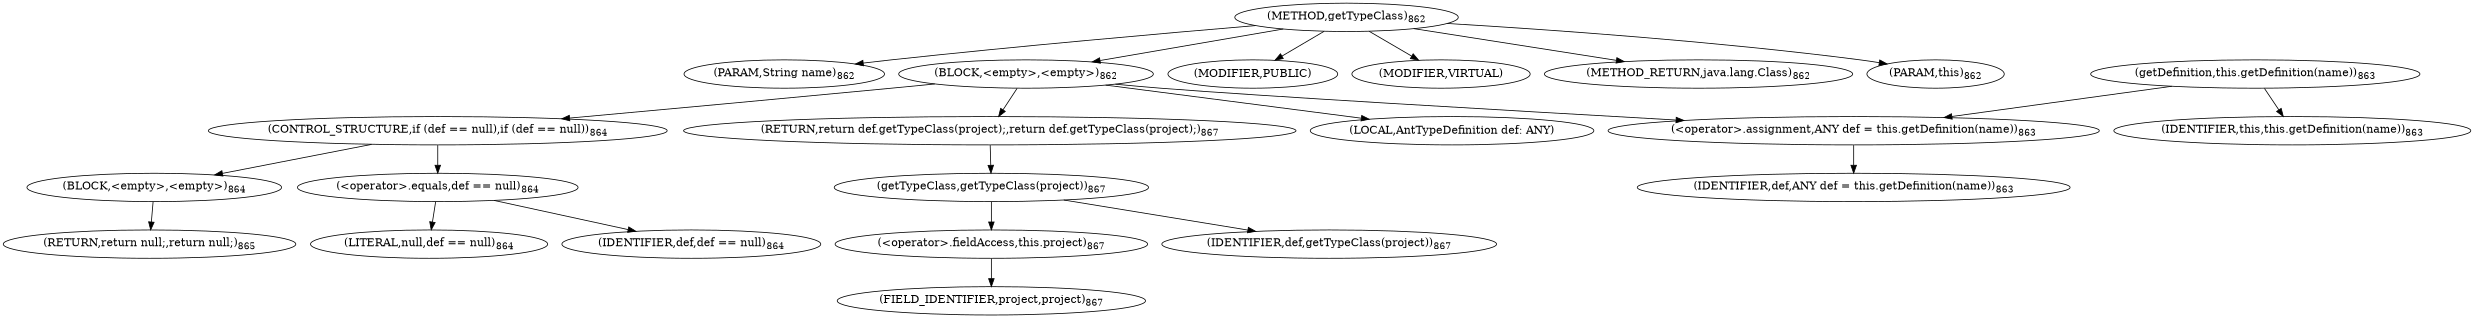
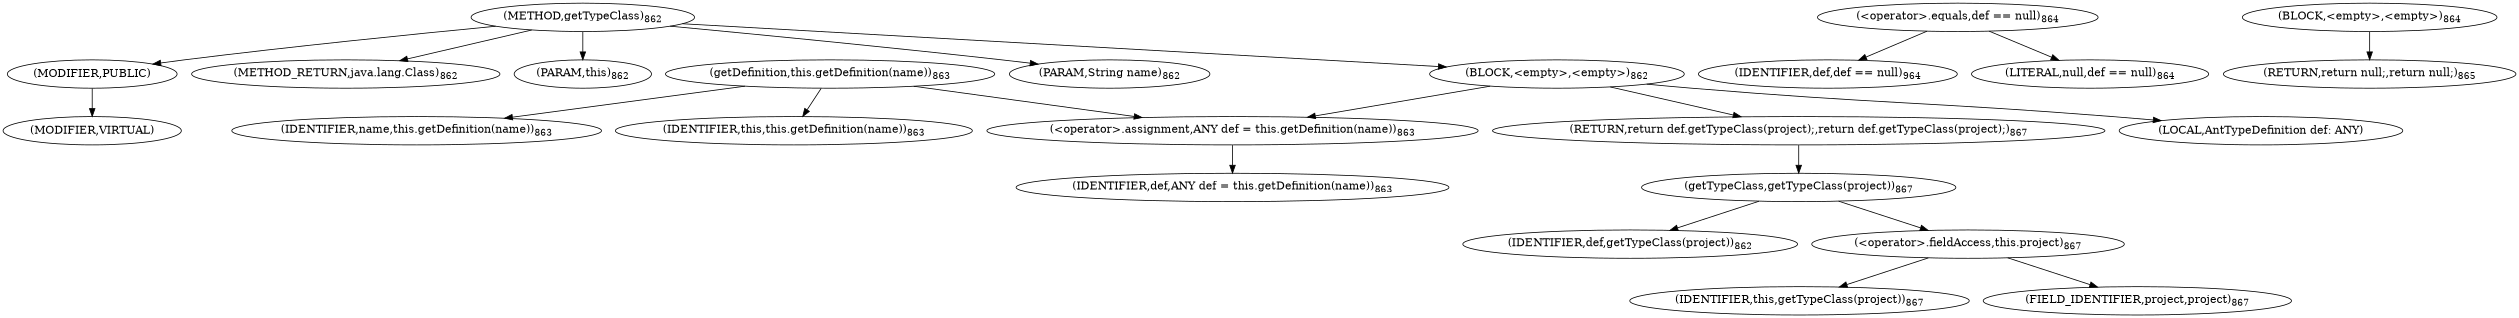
edge "(METHOD,getTypeClass)" -> "(MODIFIER,VIRTUAL)": now "(MODIFIER,PUBLIC)" -> "(MODIFIER,VIRTUAL)"
node "(IDENTIFIER,name,this.getDefinition(name))": added
node "(CONTROL_STRUCTURE,if (def == null),if (def == null))": removed
node "(IDENTIFIER,def,def == null)": text "864" -> "964"
node "(IDENTIFIER,def,getTypeClass(project))": text "867" -> "862"
node "(IDENTIFIER,this,getTypeClass(project))": added
